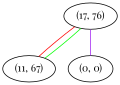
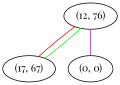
node "(17, 76)": label "(17, 76)" -> "(12, 76)"
node "(11, 67)": label "(11, 67)" -> "(17, 67)"
